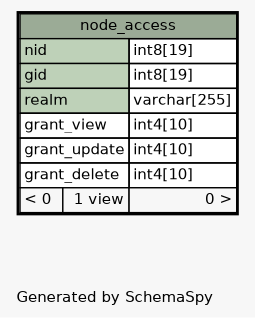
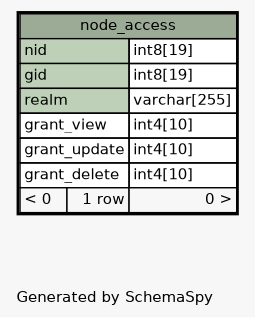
node "node_access": text "1 view" -> "1 row"
